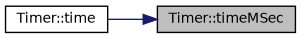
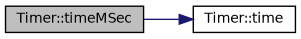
edge "Timer::time" -> "Timer::timeMSec": reversed
